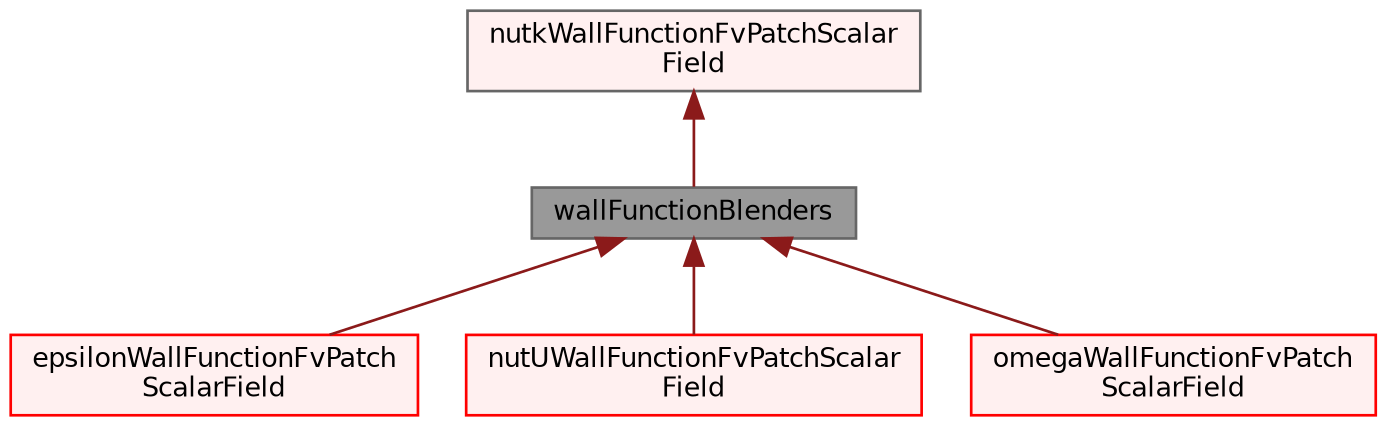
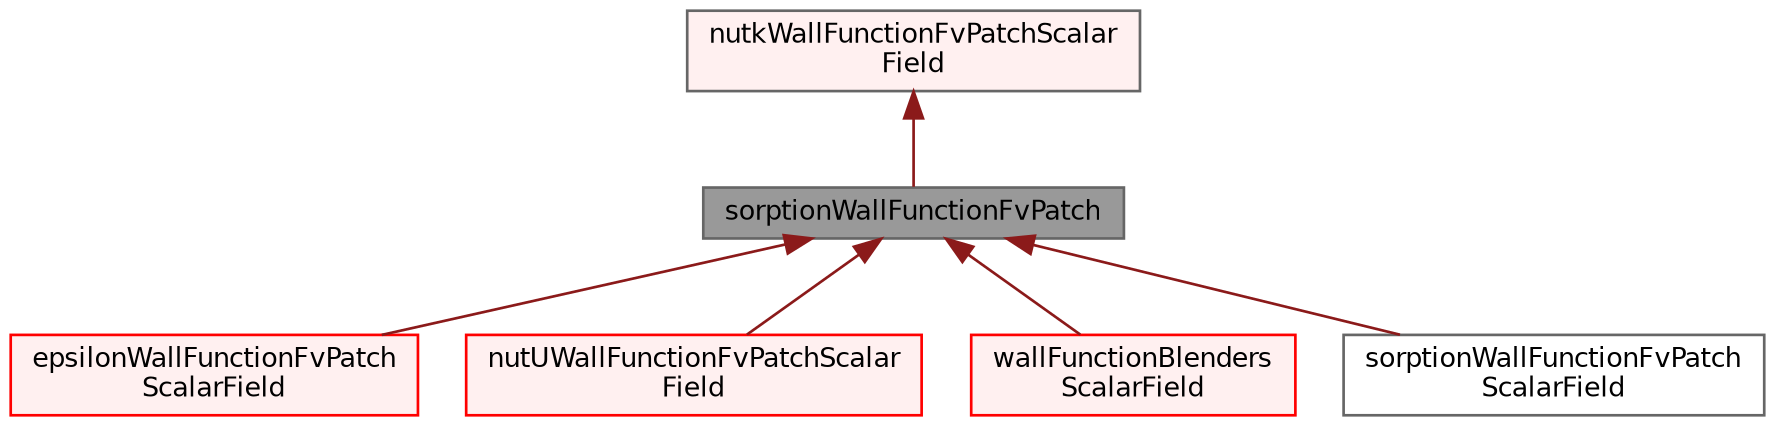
node "wallFunctionBlenders": label "wallFunctionBlenders" -> "sorptionWallFunctionFvPatch"
node "omegaWallFunctionFvPatch ScalarField": label "omegaWallFunctionFvPatch ScalarField" -> "wallFunctionBlenders ScalarField"
node "sorptionWallFunctionFvPatch ScalarField": added
